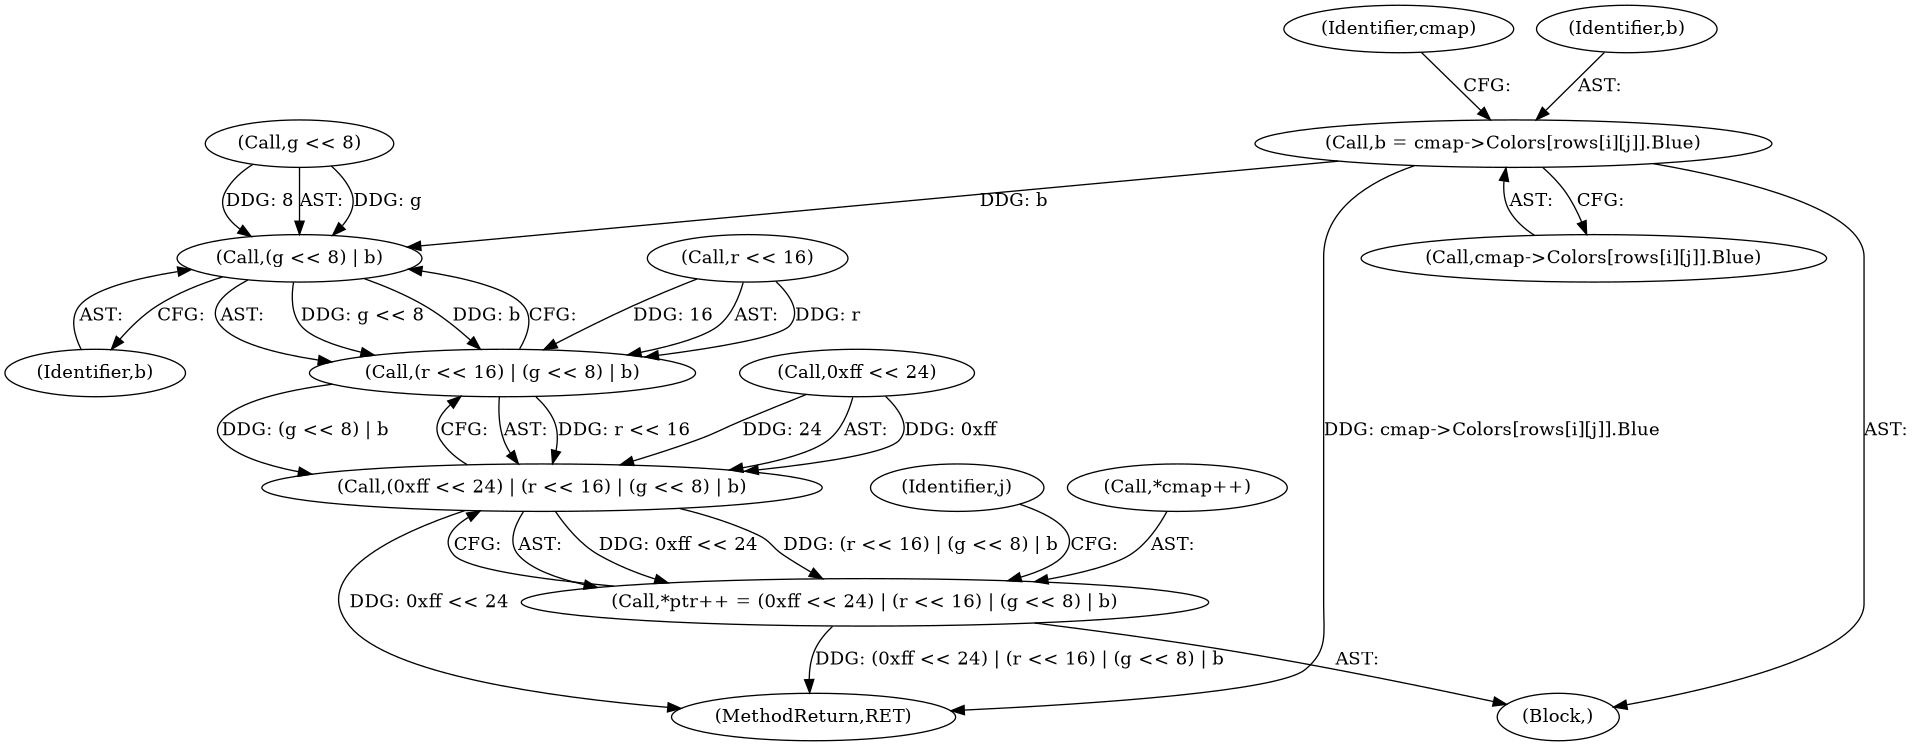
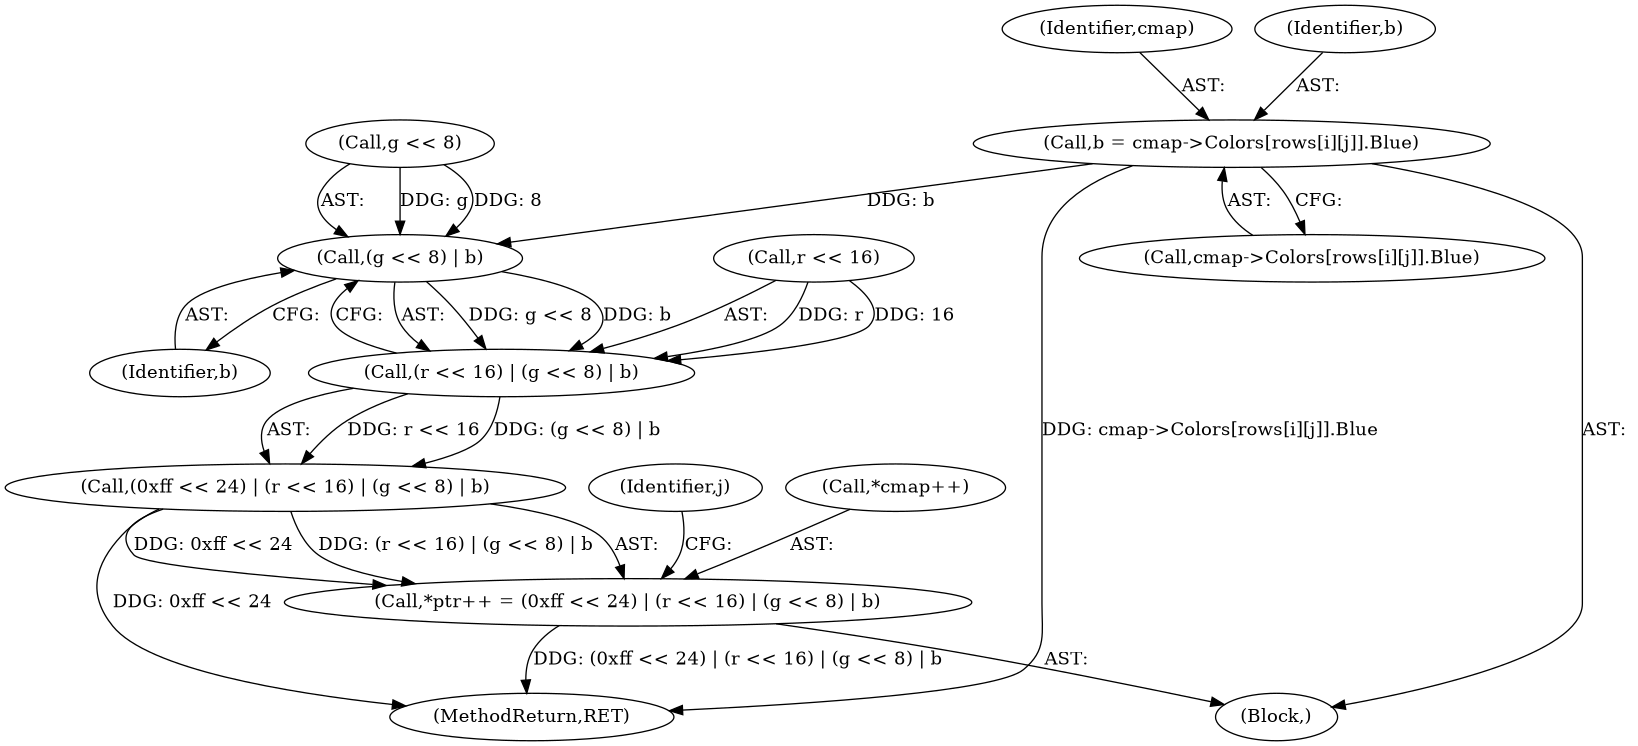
edge "(Identifier,cmap)" -> "(Call,b = cmap->Colors[rows[i][j]].Blue)": label "CFG: " -> "AST: "
node "(Call,0xff << 24)": removed
edge "(Call,(0xff << 24) | (r << 16) | (g << 8) | b)" -> "(Call,(r << 16) | (g << 8) | b)": removed, label "CFG:"
edge "(Call,*ptr++ = (0xff << 24) | (r << 16) | (g << 8) | b)" -> "(Call,(0xff << 24) | (r << 16) | (g << 8) | b)": removed, label "CFG:"
